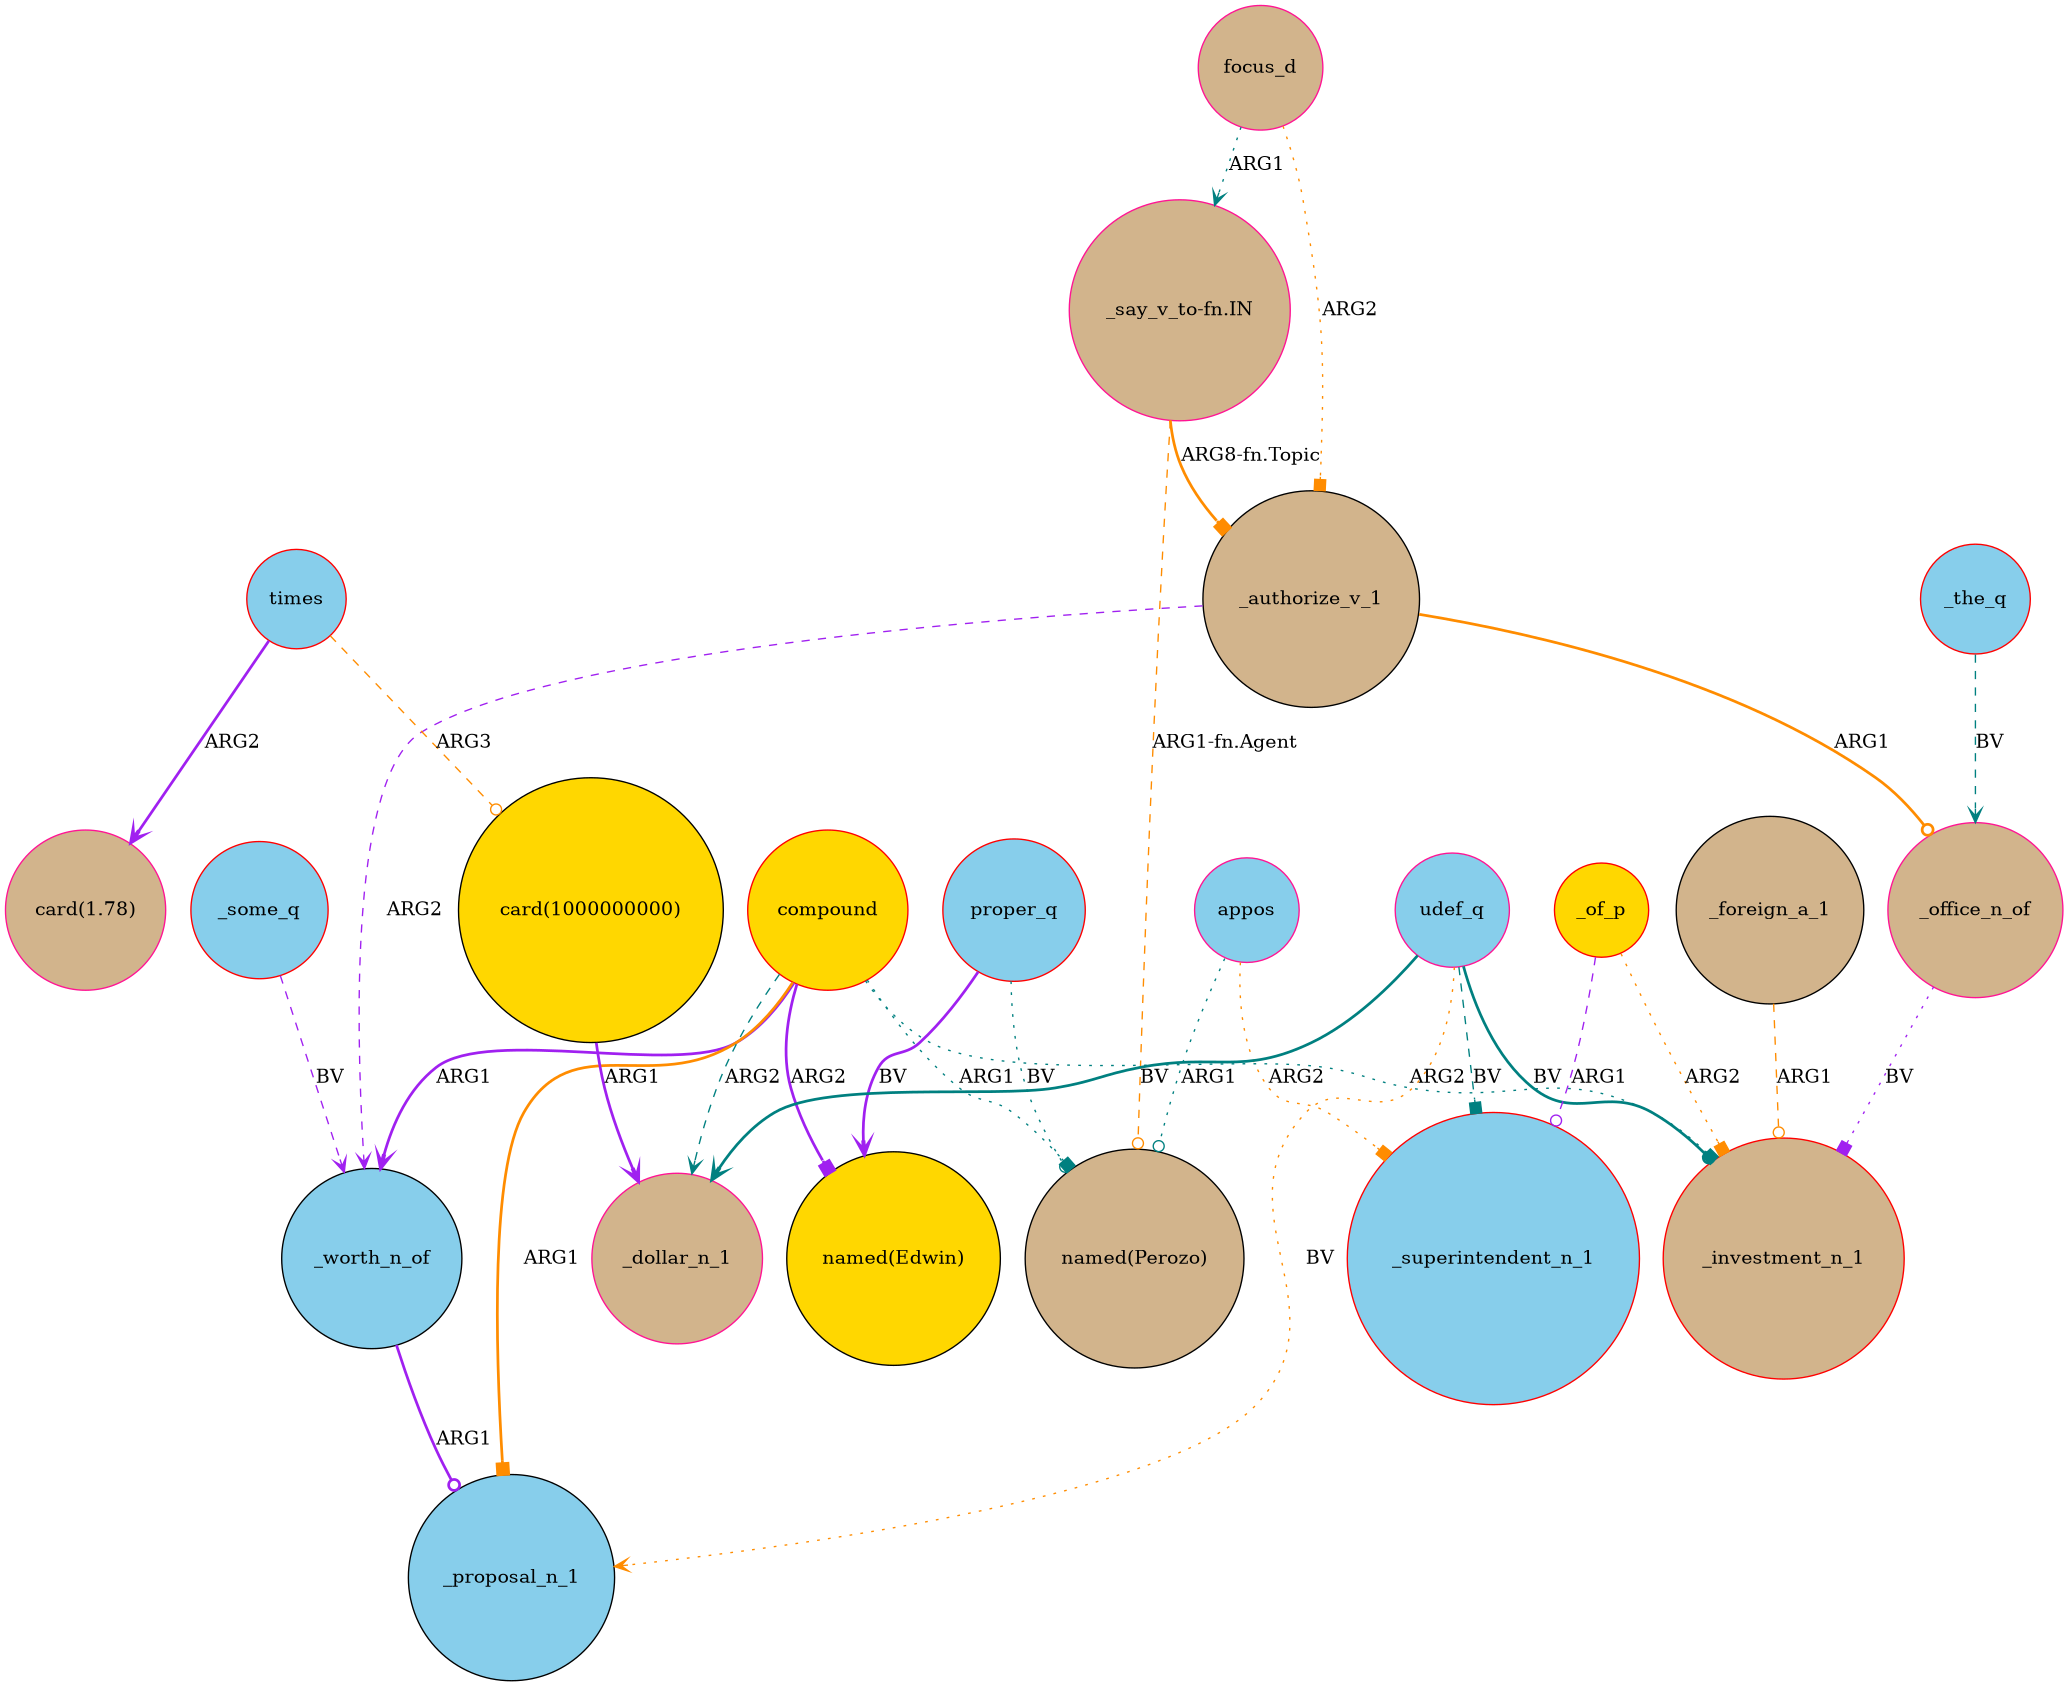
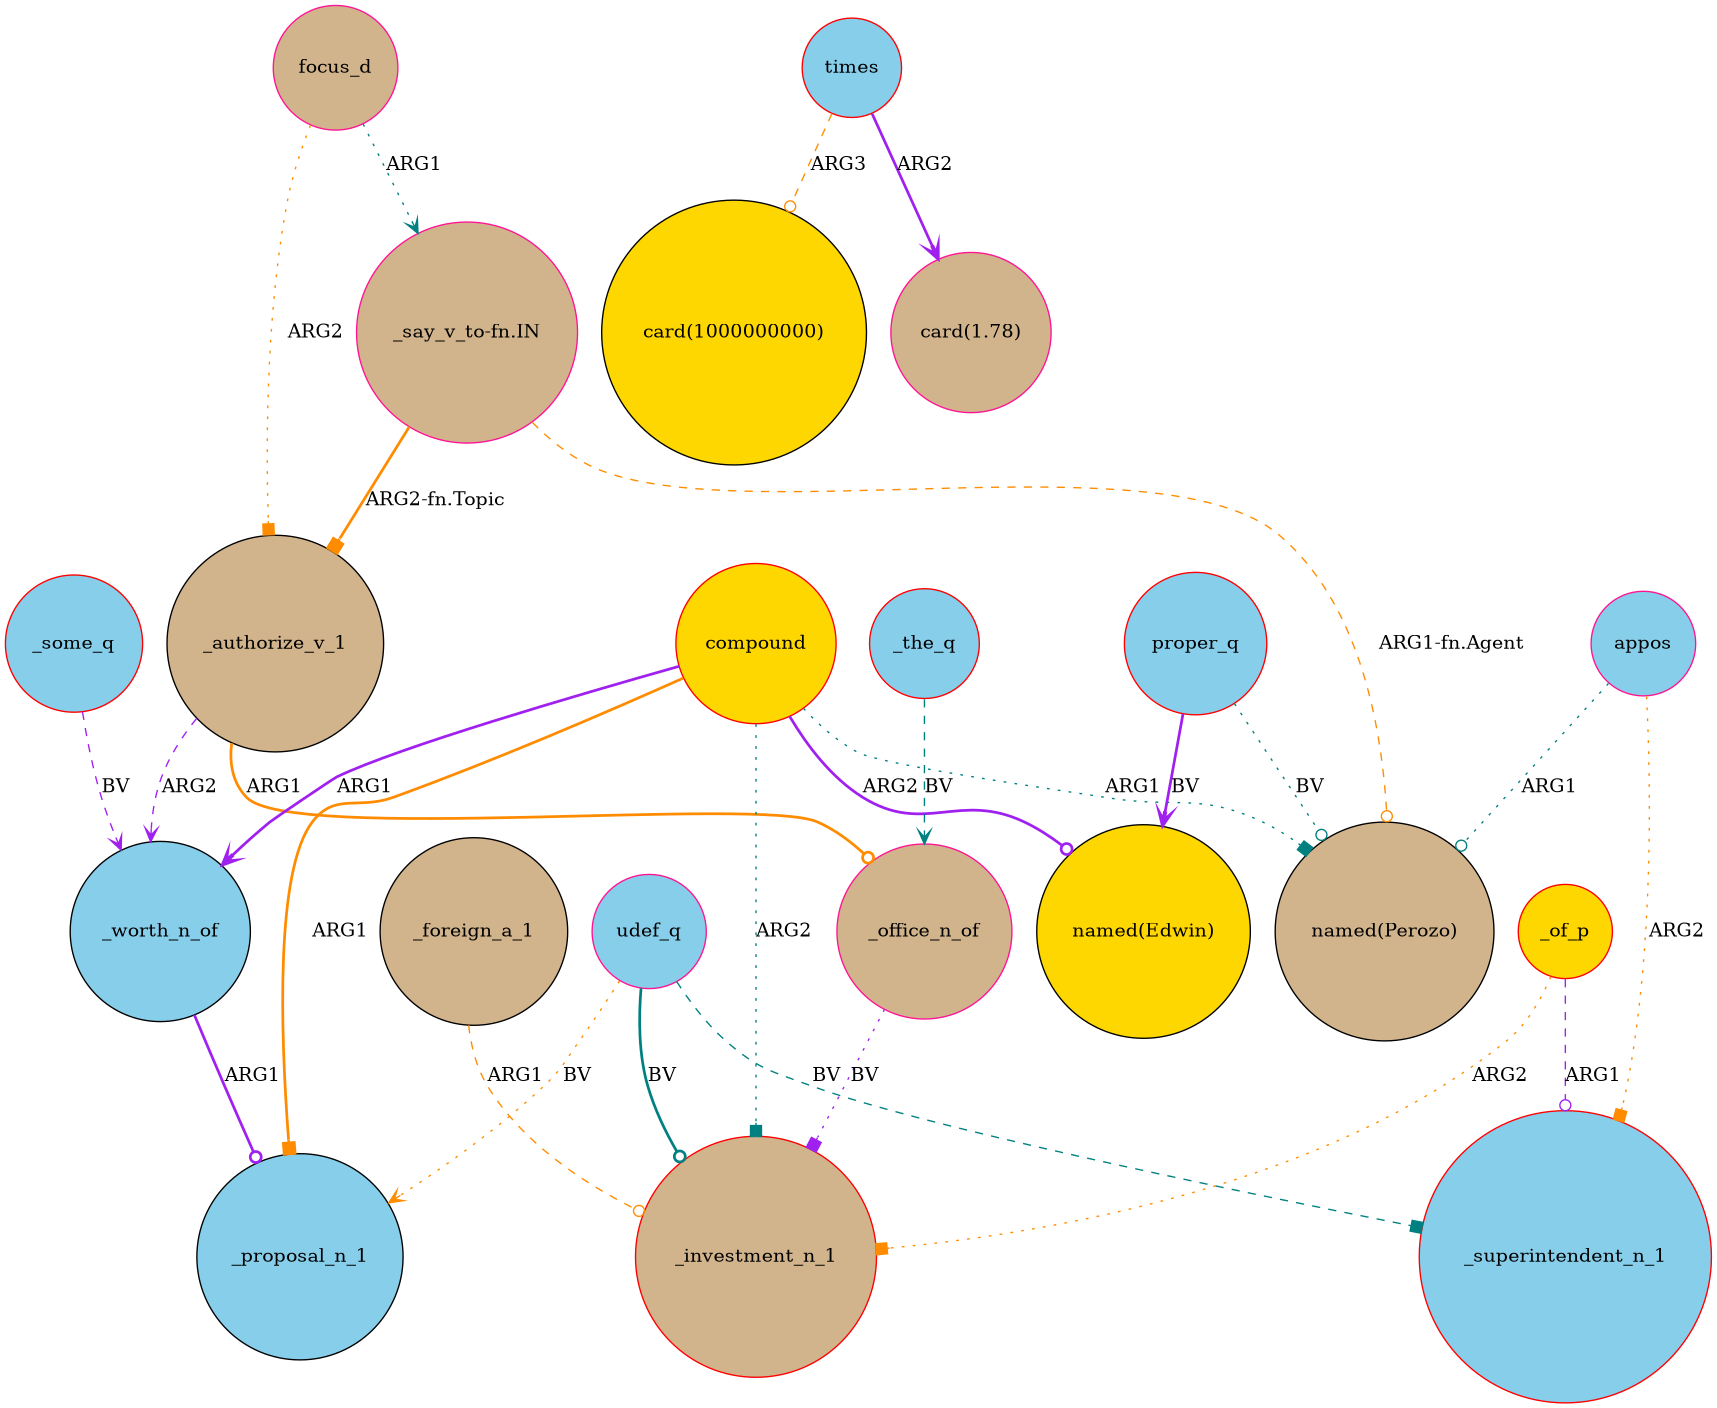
edge "_say_v_to-fn.IN" -> "_authorize_v_1": label "ARG8-fn.Topic" -> "ARG2-fn.Topic"
edge "compound" -> "named(Edwin)": arrowhead box -> odot
node "_dollar_n_1": removed
